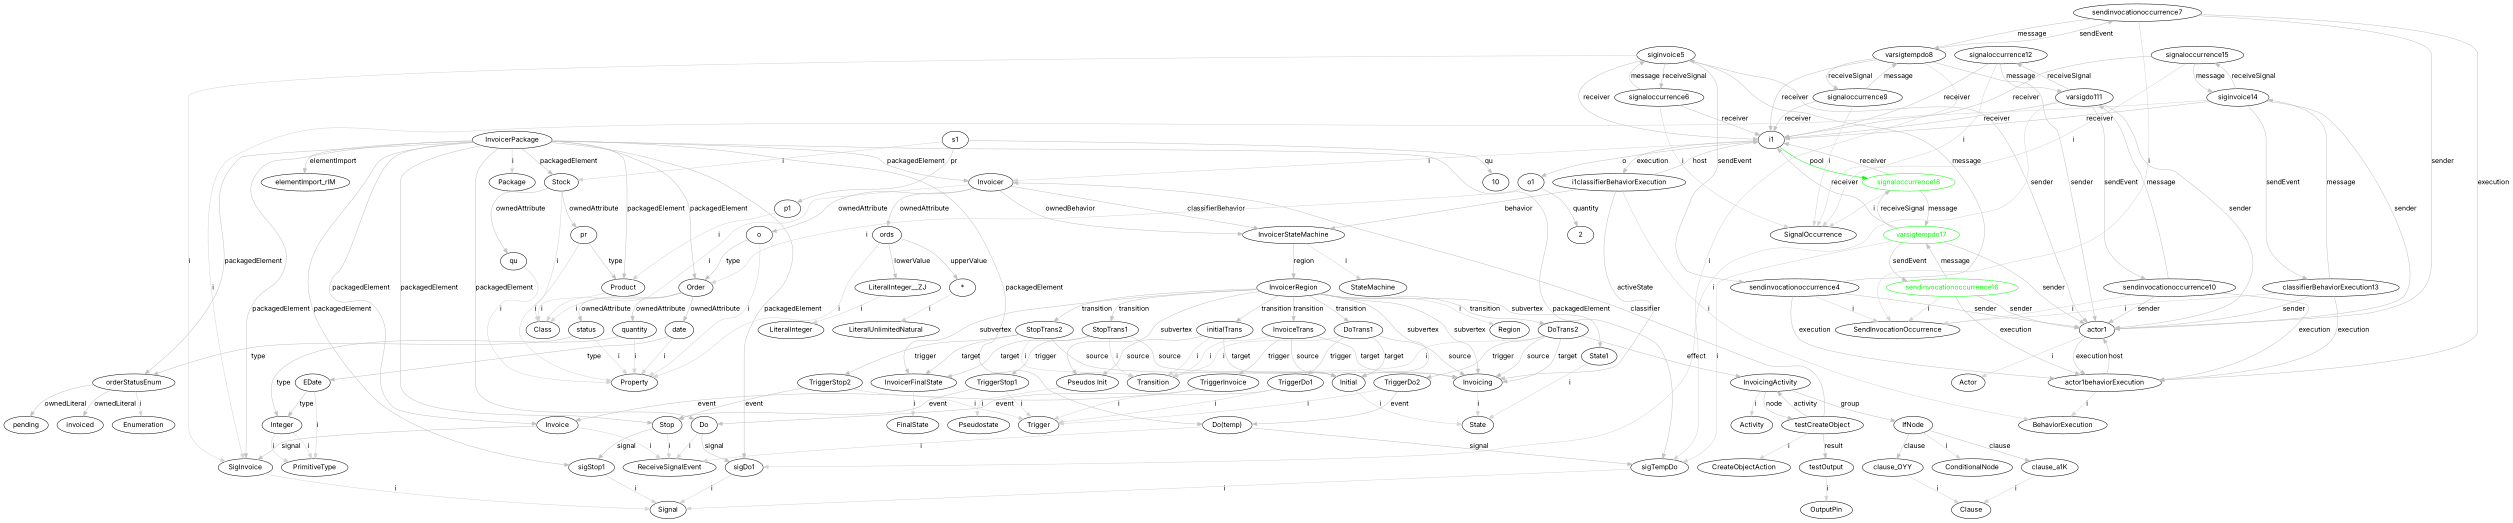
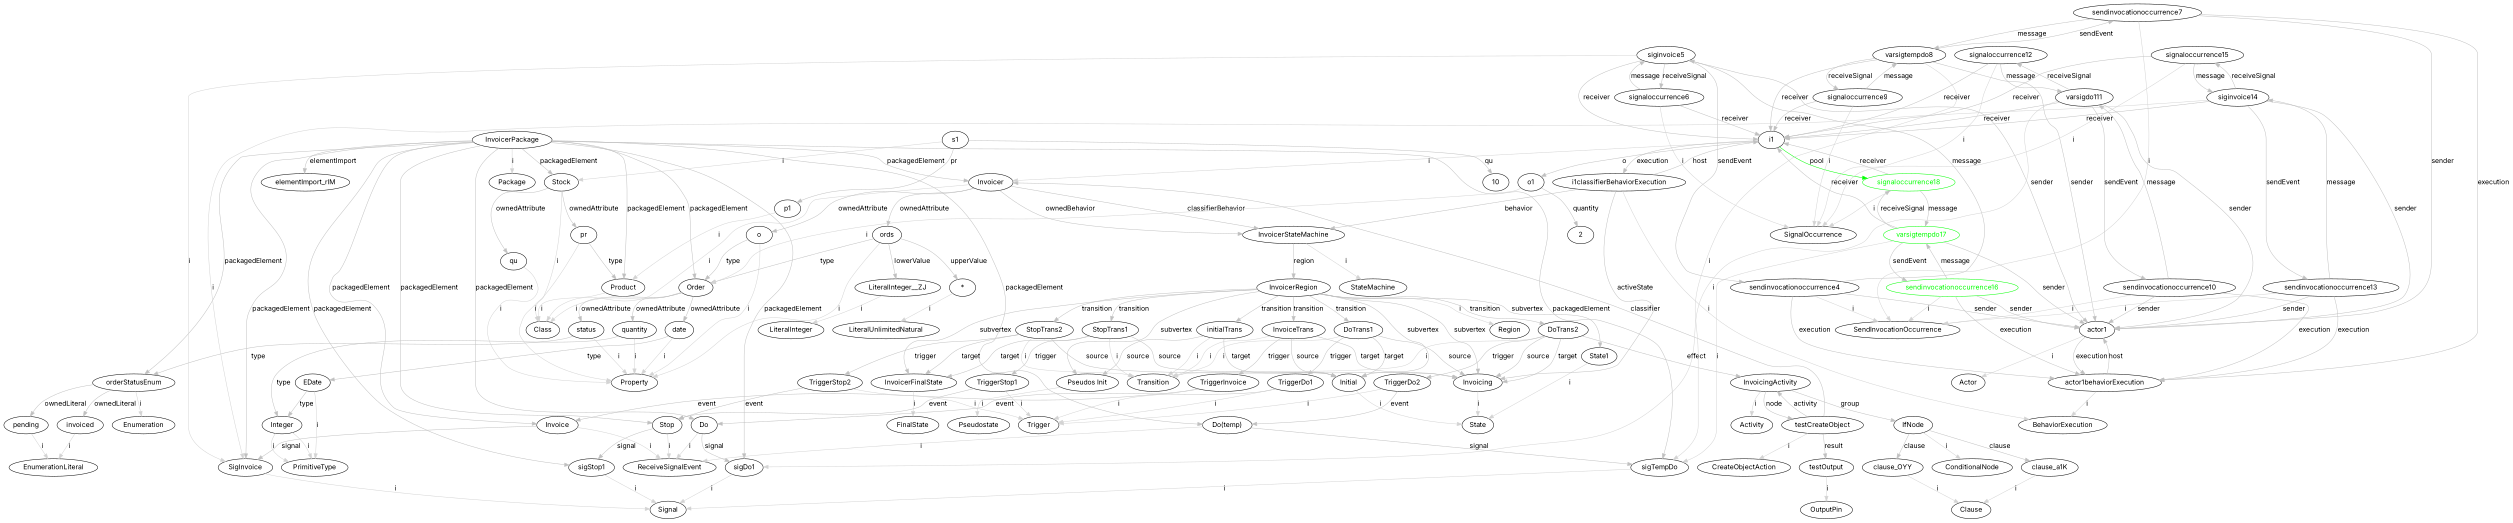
edge "ords" -> "Order": added, label "type"
node "classifierBehaviorExecution13": label "classifierBehaviorExecution13" -> "sendinvocationoccurrence13"
node "EnumerationLiteral": added
